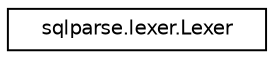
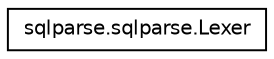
node "sqlparse.lexer.Lexer": label "sqlparse.lexer.Lexer" -> "sqlparse.sqlparse.Lexer"
